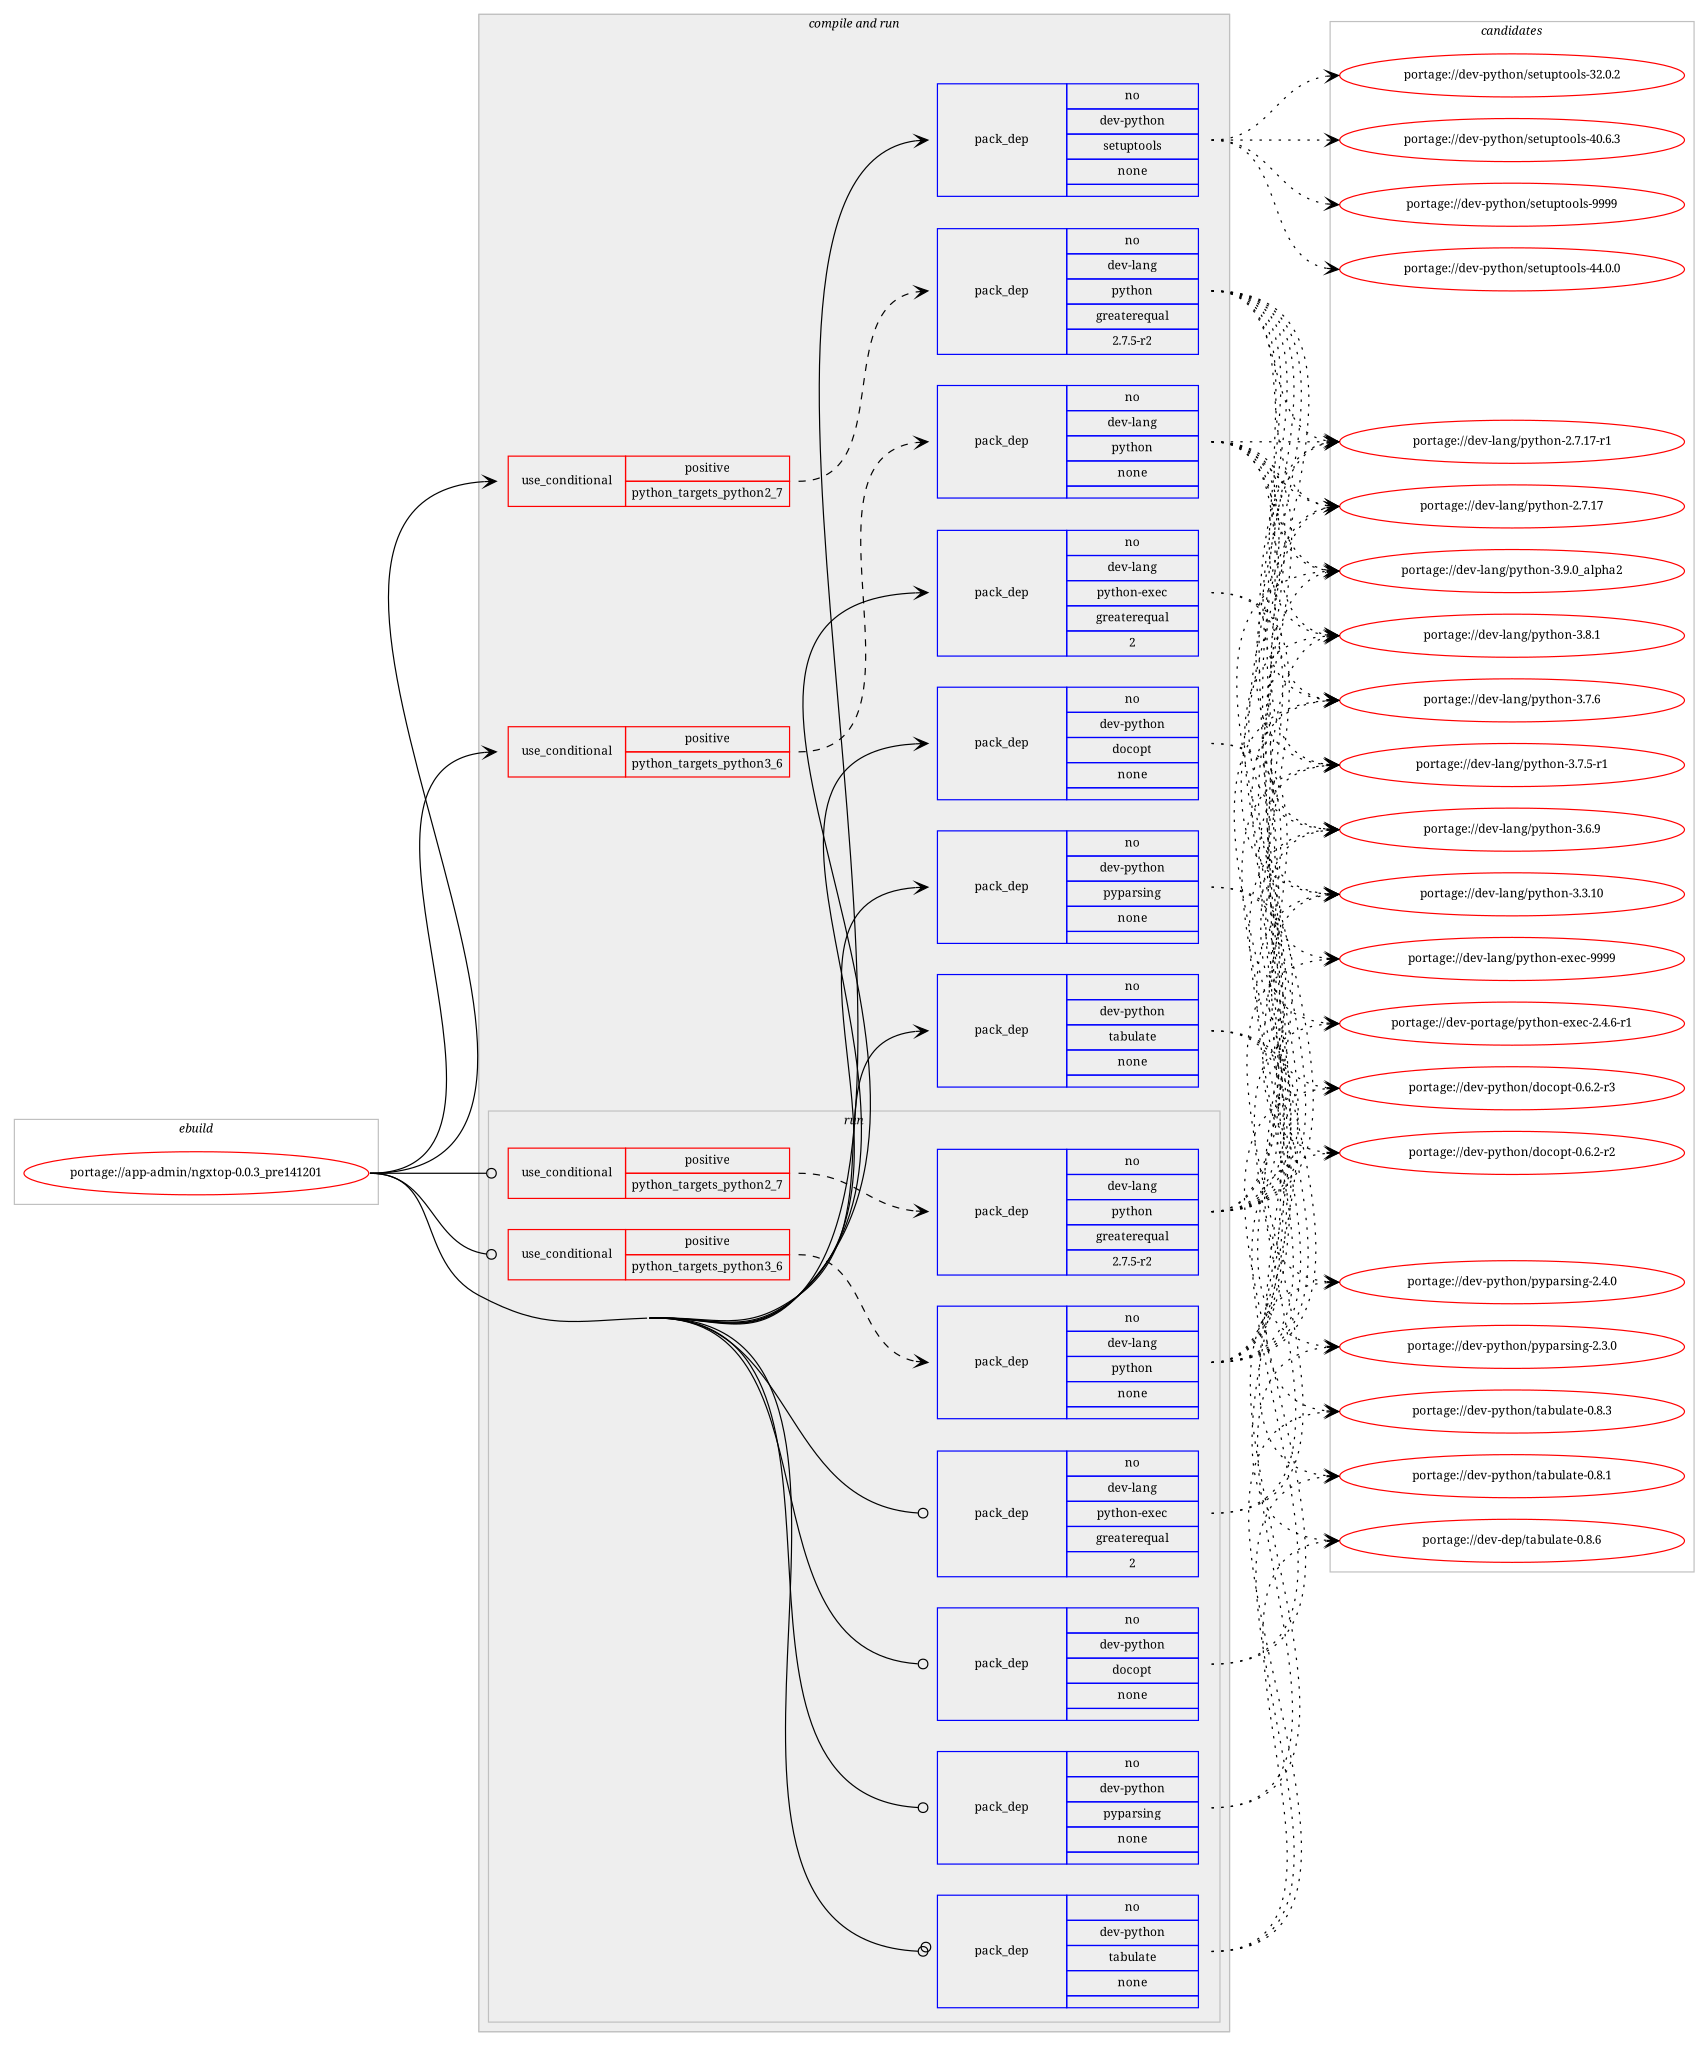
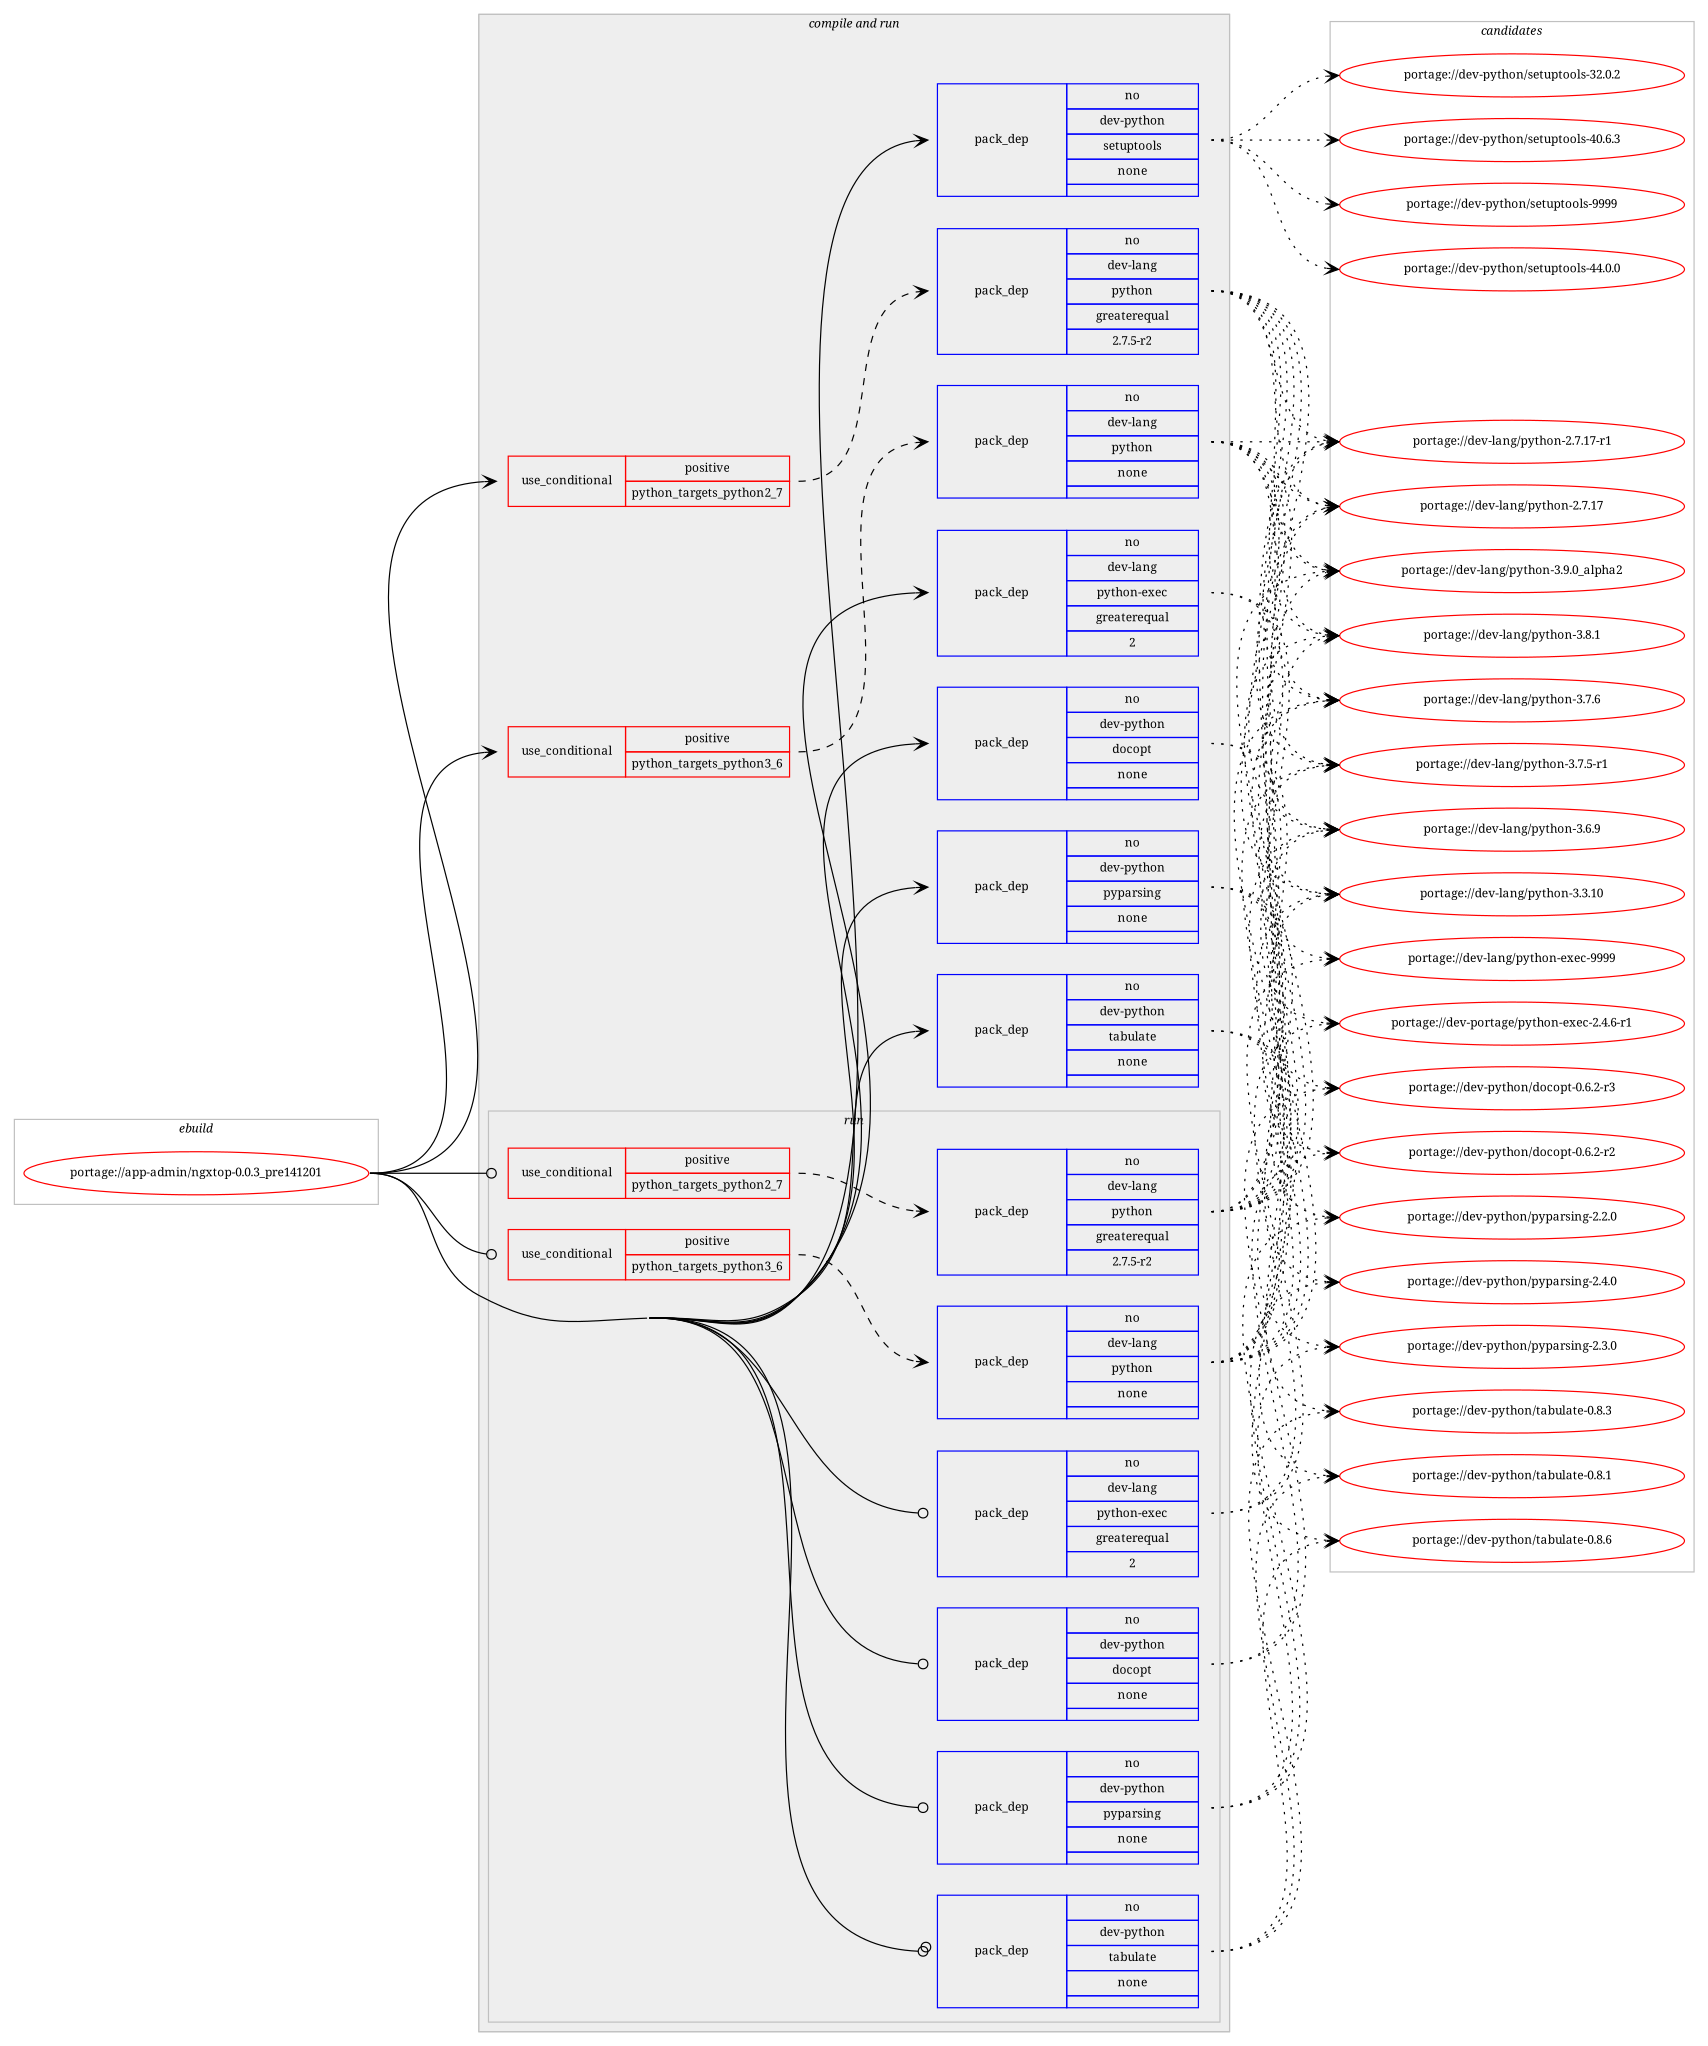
node "portage://dev-python/pyparsing-2.2.0": added
node "portage://dev-dep/tabulate-0.8.6": label "portage://dev-dep/tabulate-0.8.6" -> "portage://dev-python/tabulate-0.8.6"
